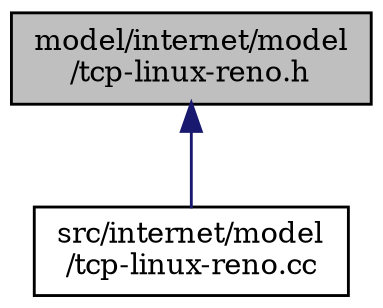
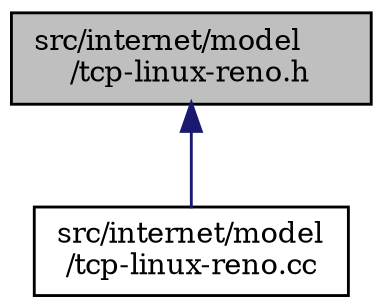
node "model/internet/model /tcp-linux-reno.h": label "model/internet/model /tcp-linux-reno.h" -> "src/internet/model /tcp-linux-reno.h"
